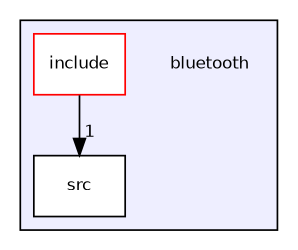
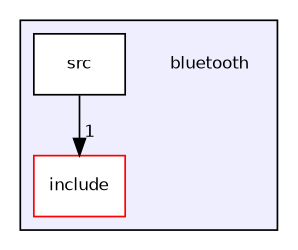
edge "include" -> "src": reversed
